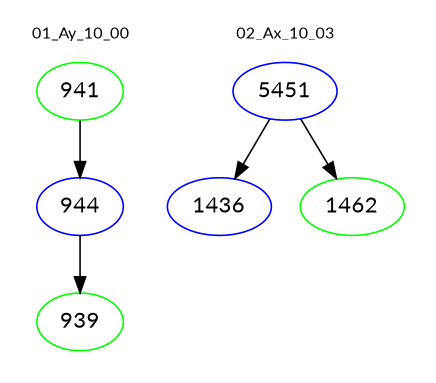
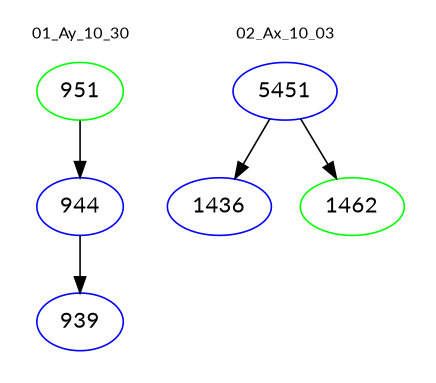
cluster "01_Ay_10_00": label "01_Ay_10_00" -> "01_Ay_10_30"
node "941": label "941" -> "951"
node "939": color green -> blue
